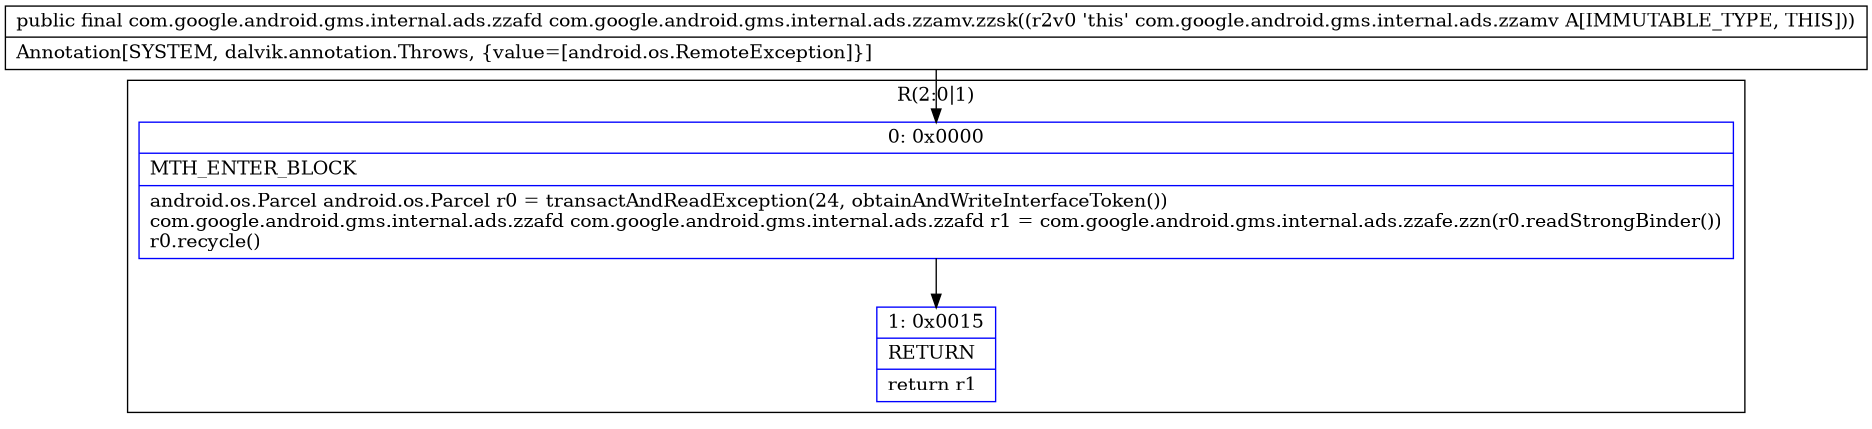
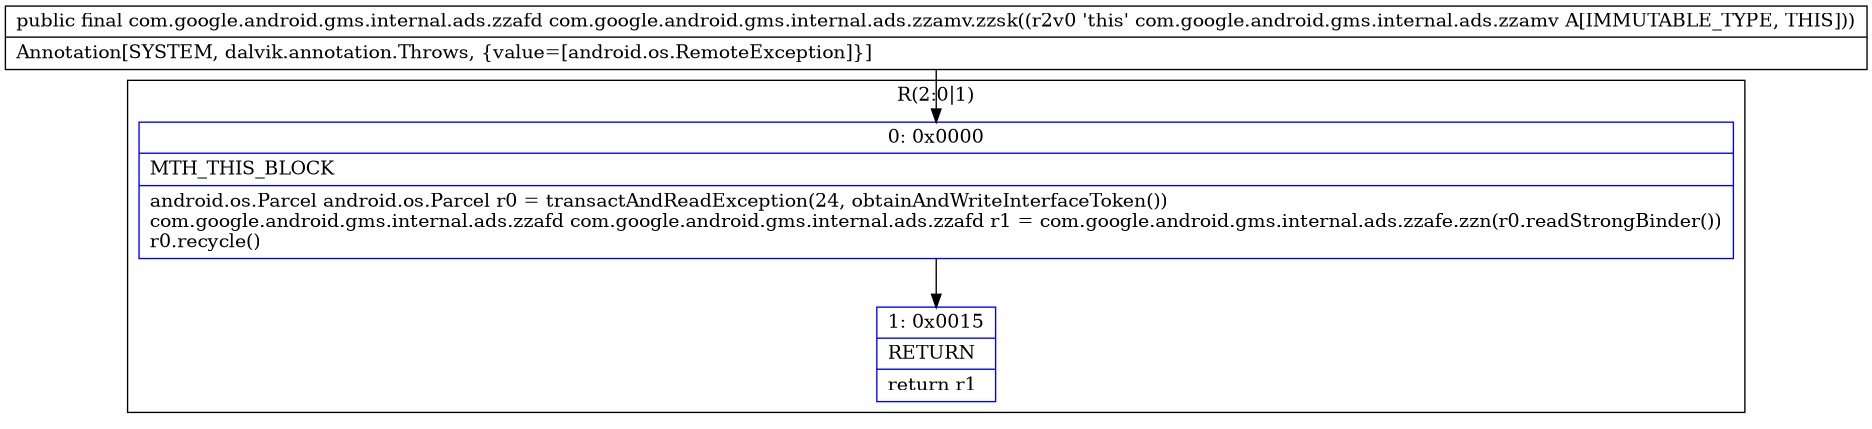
node "0: 0x0000": text "MTH_ENTER_BLOCK" -> "MTH_THIS_BLOCK"
